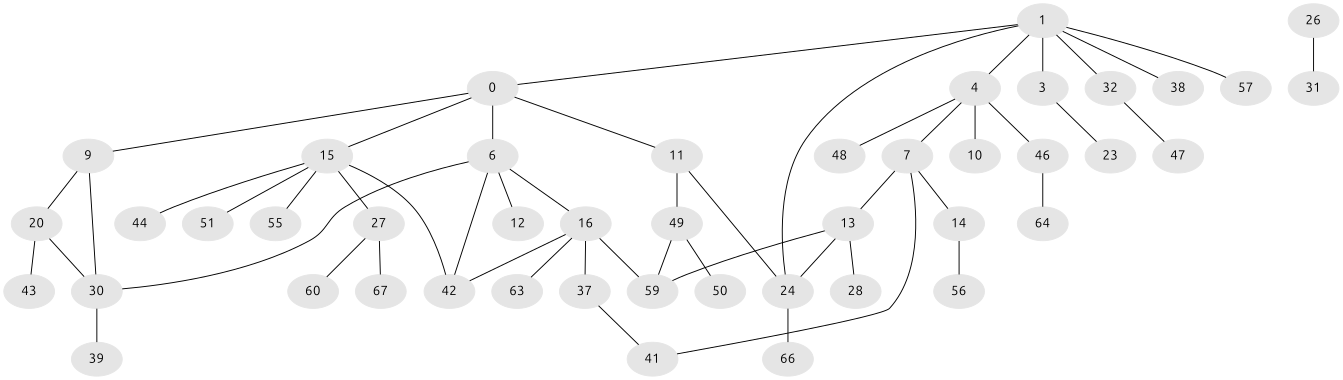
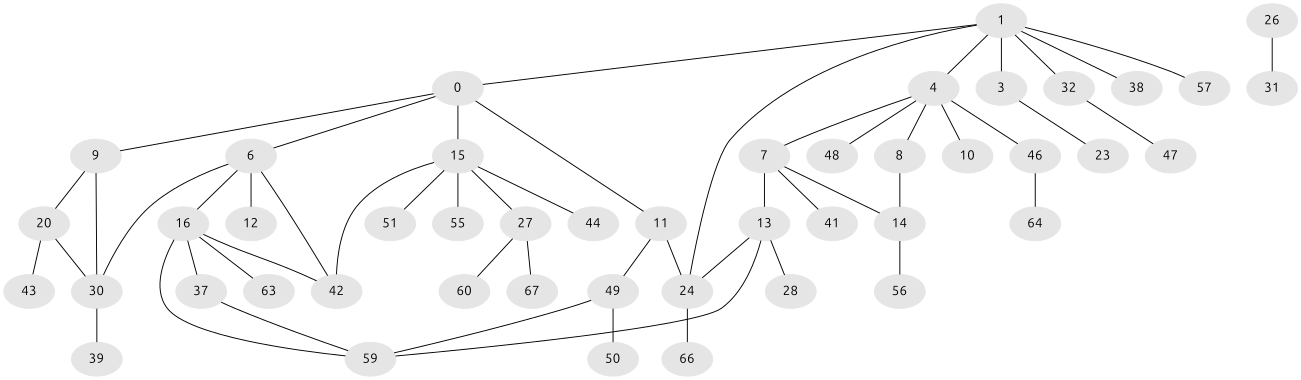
node "8": added
edge "37" -- "41": now "37" -- "59"
